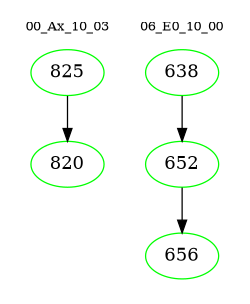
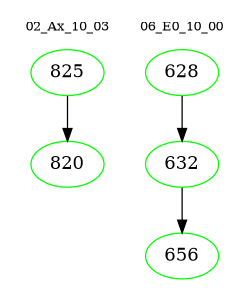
cluster "00_Ax_10_03": label "00_Ax_10_03" -> "02_Ax_10_03"
node "638": label "638" -> "628"
node "652": label "652" -> "632"
